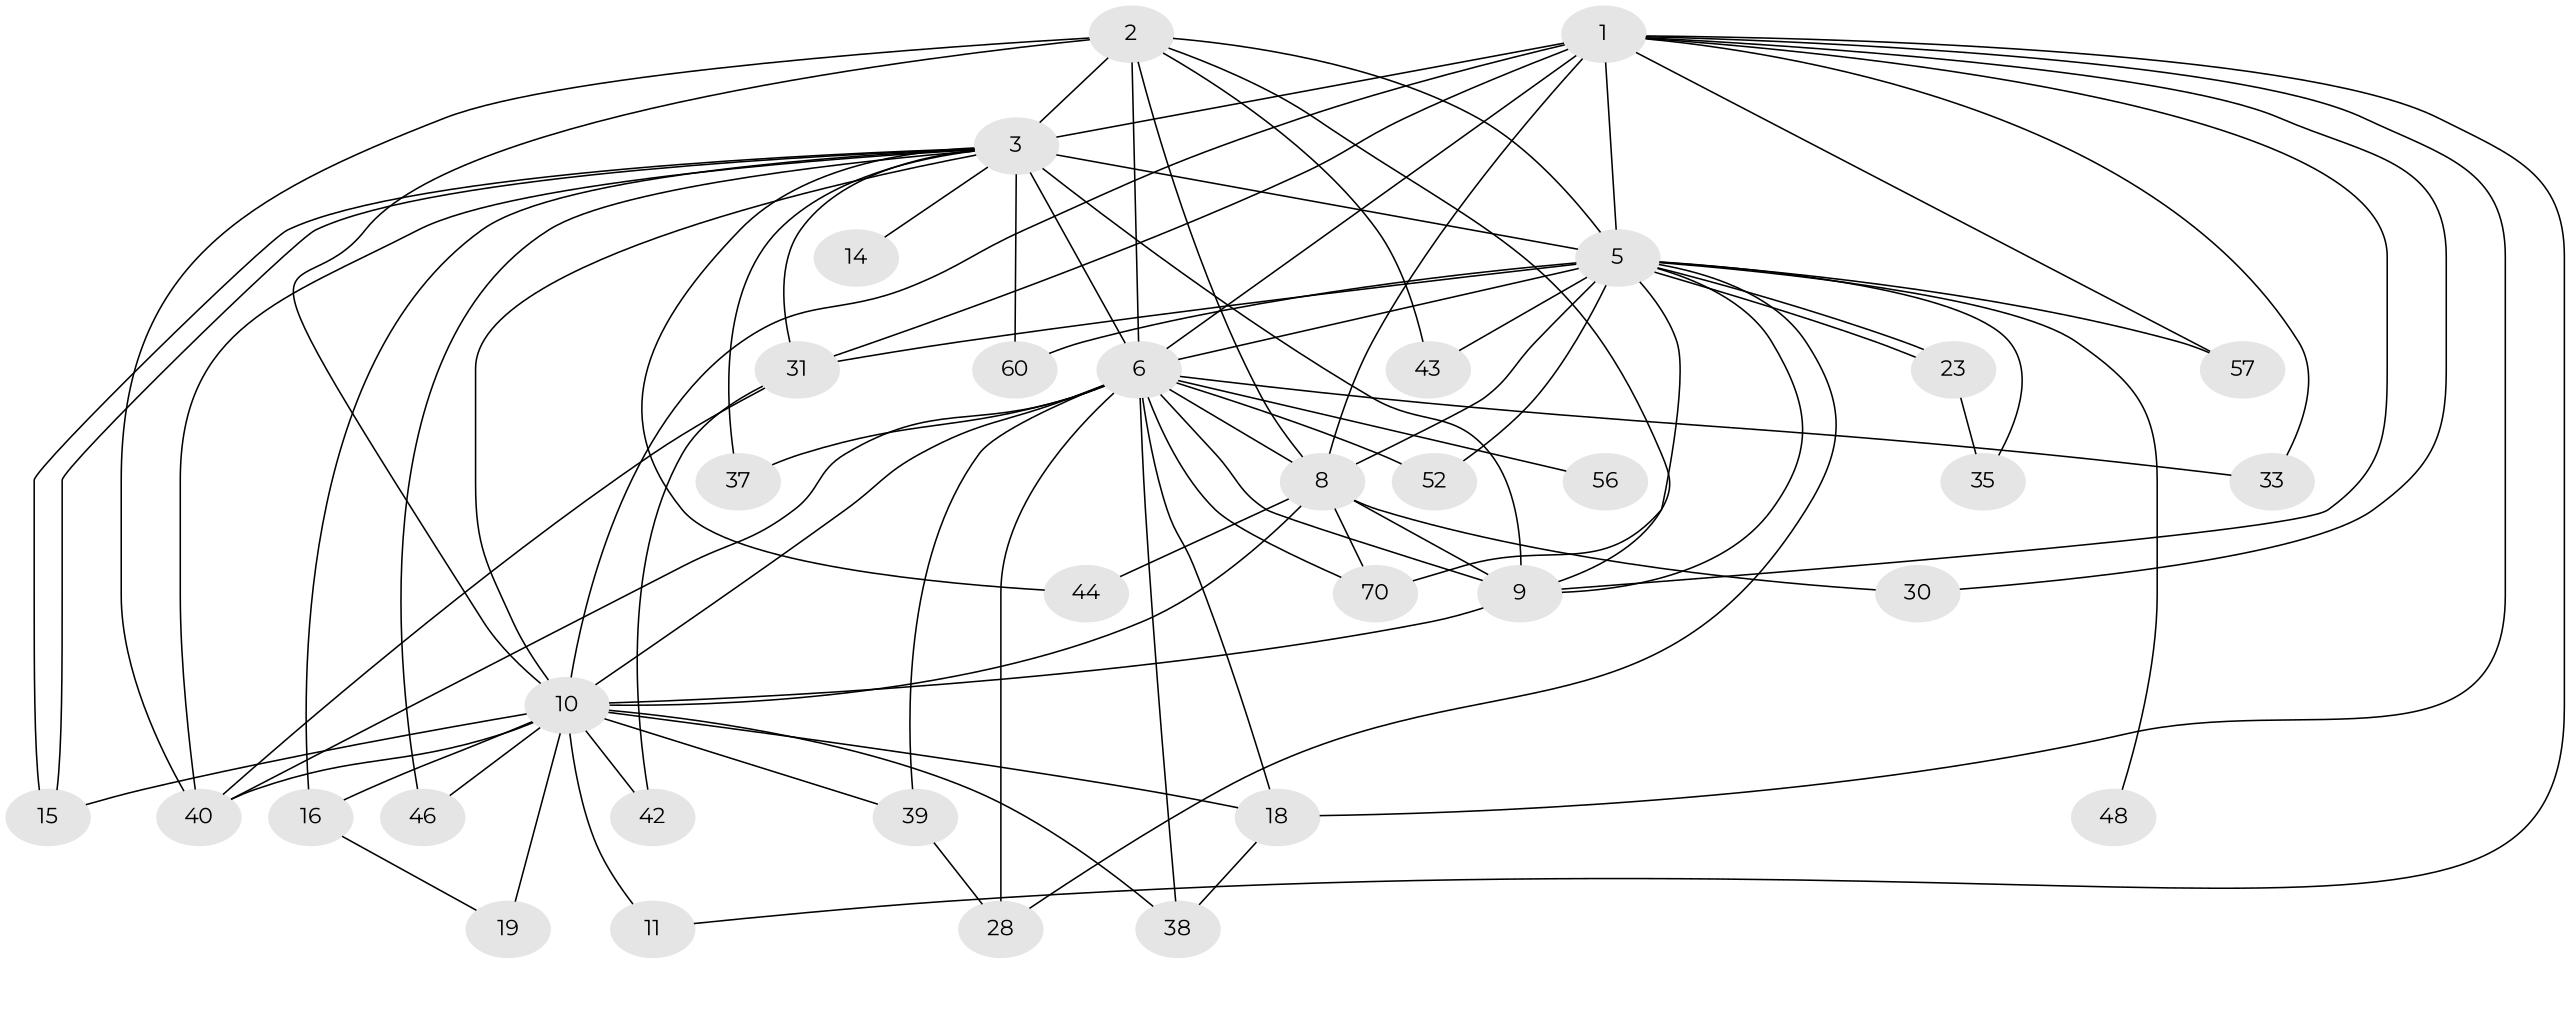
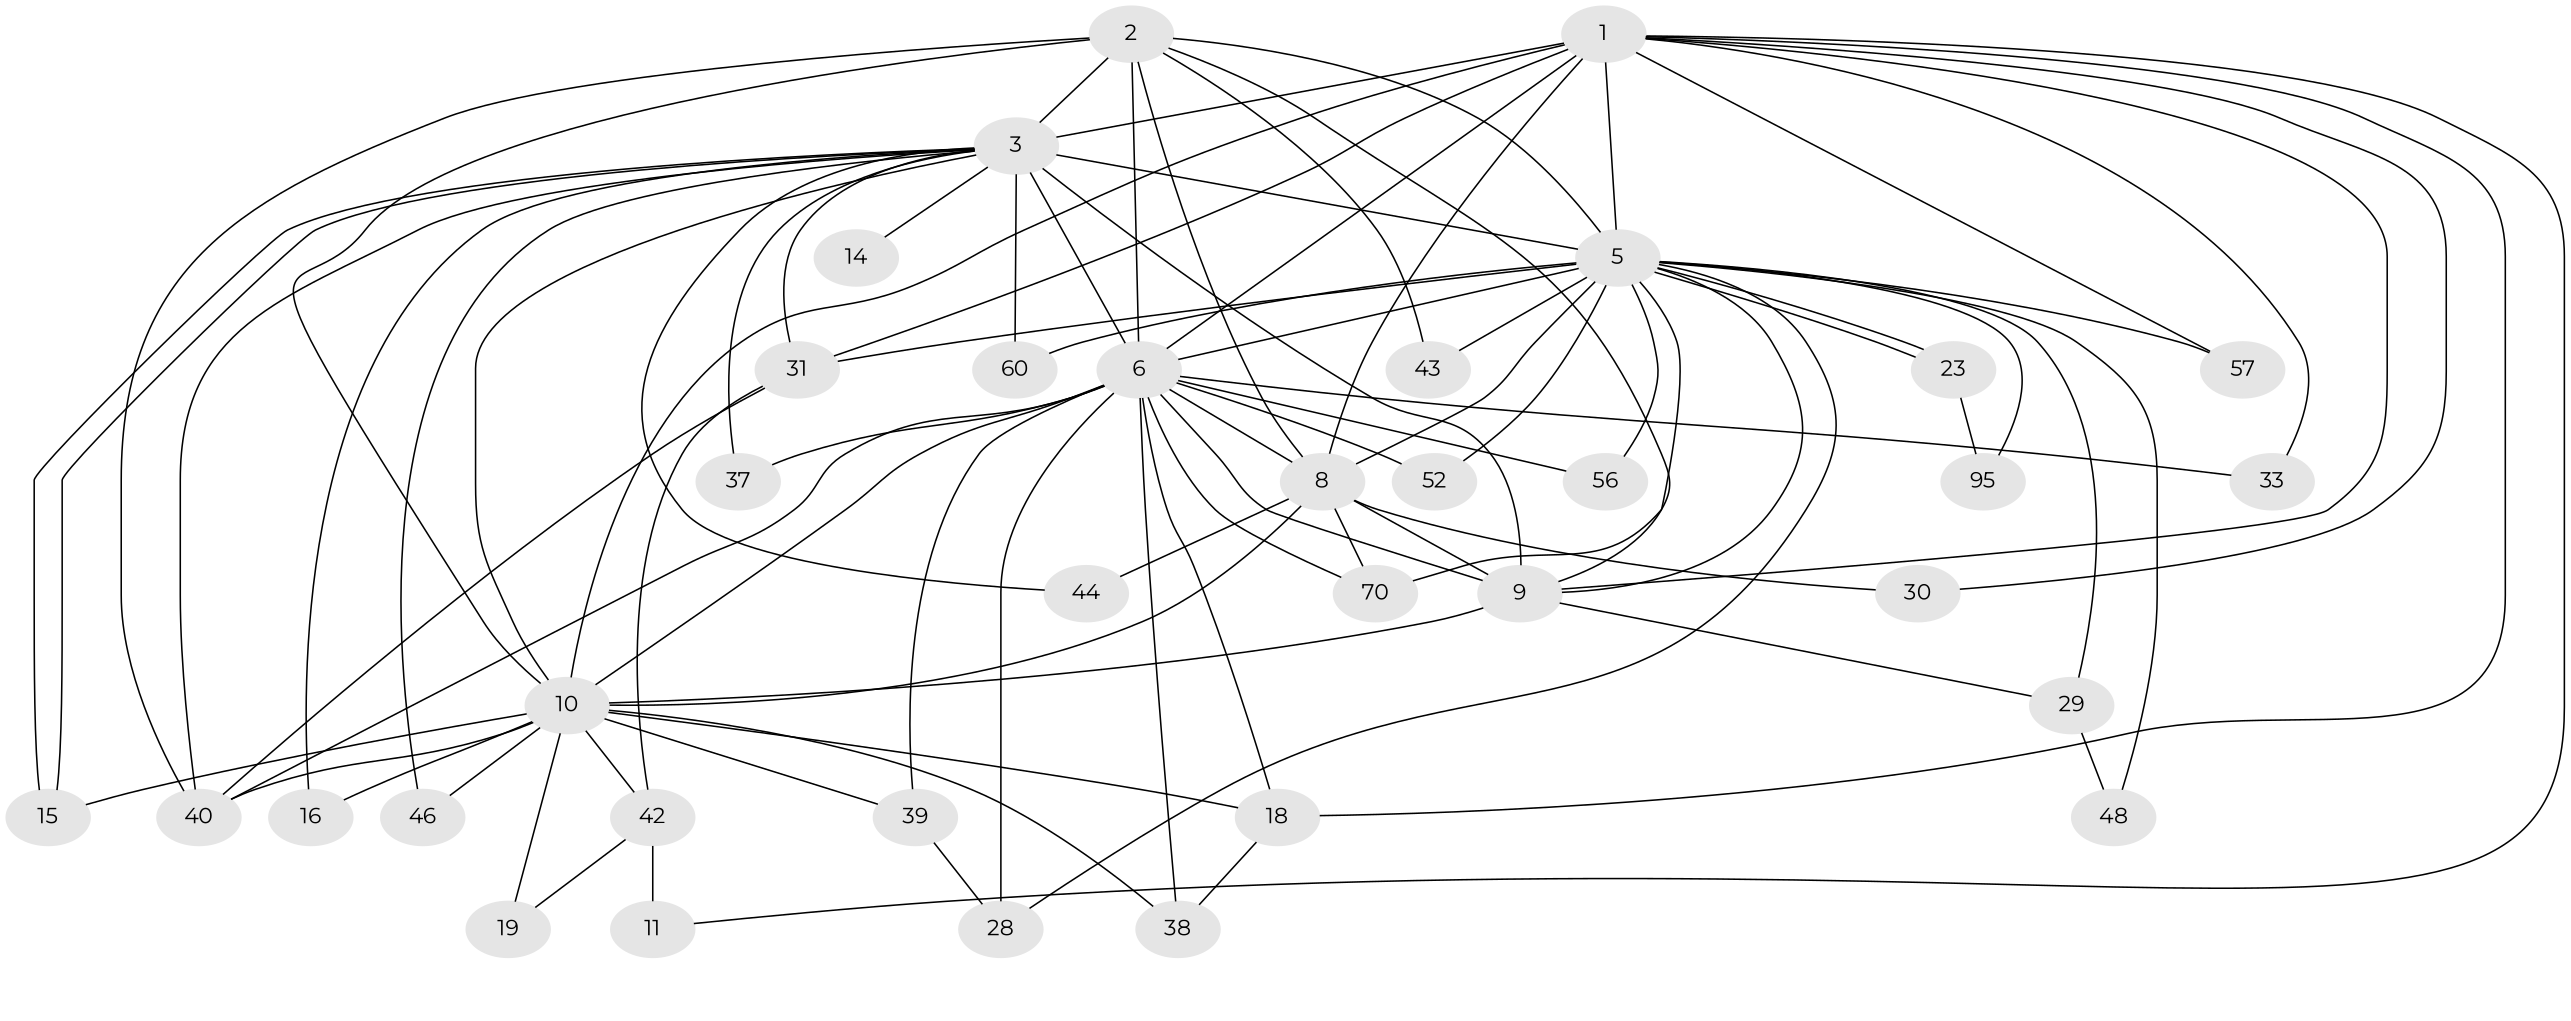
edge "5" -- "56": added
node "35": label "35" -> "95"
node "29": added
edge "10" -- "11": now "42" -- "11"
edge "16" -- "19": now "42" -- "19"
